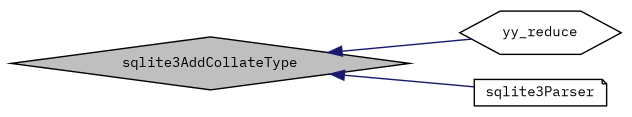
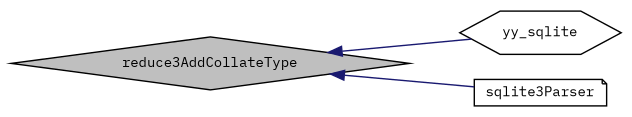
node "yy_reduce": label "yy_reduce" -> "yy_sqlite"
node "sqlite3AddCollateType": label "sqlite3AddCollateType" -> "reduce3AddCollateType"
